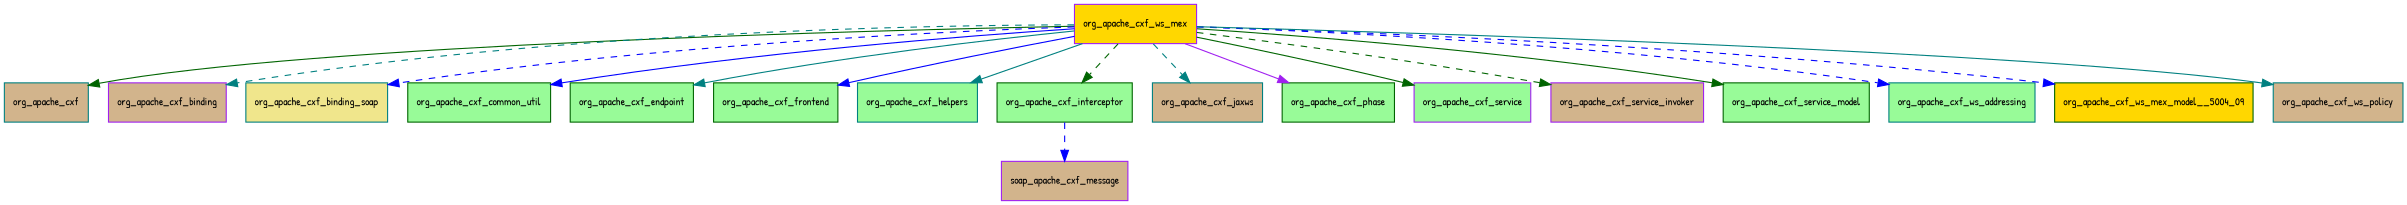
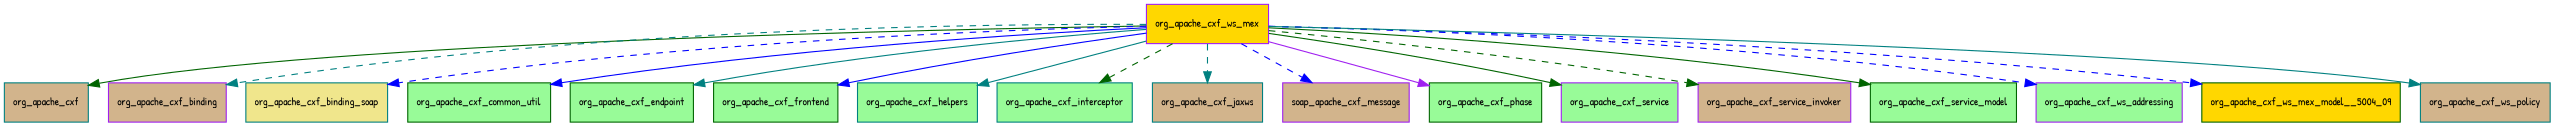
node "org_apache_cxf_interceptor": color darkgreen -> teal
node "org_apache_cxf_ws_addressing": color teal -> purple
edge "org_apache_cxf_interceptor" -> "soap_apache_cxf_message": now "org_apache_cxf_ws_mex" -> "soap_apache_cxf_message"
